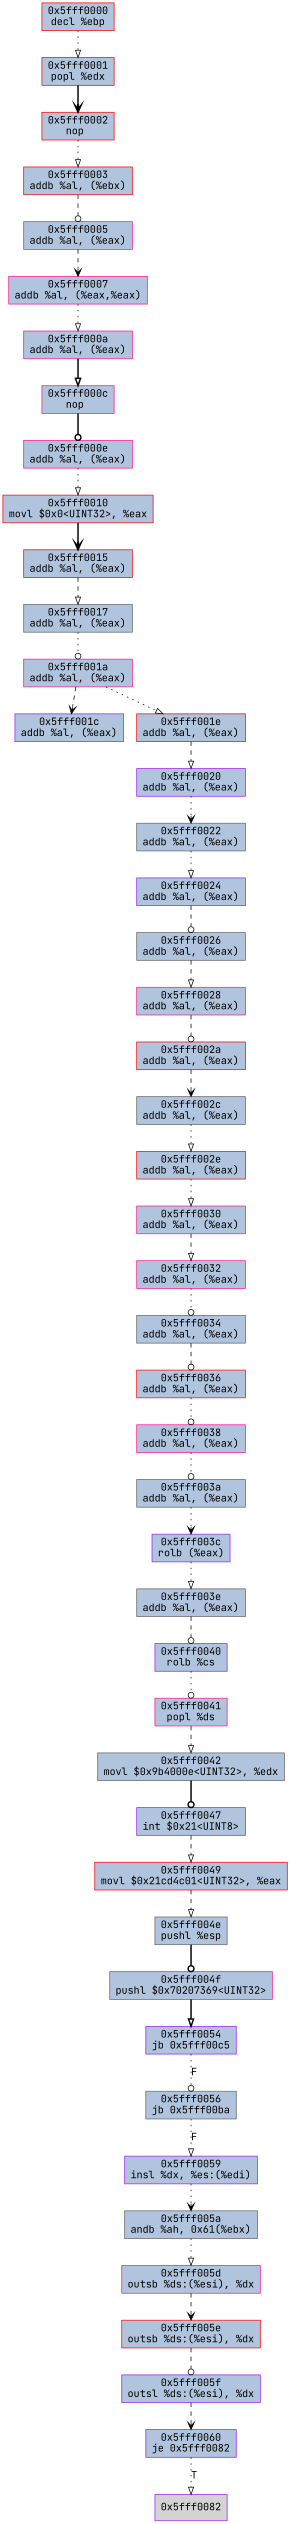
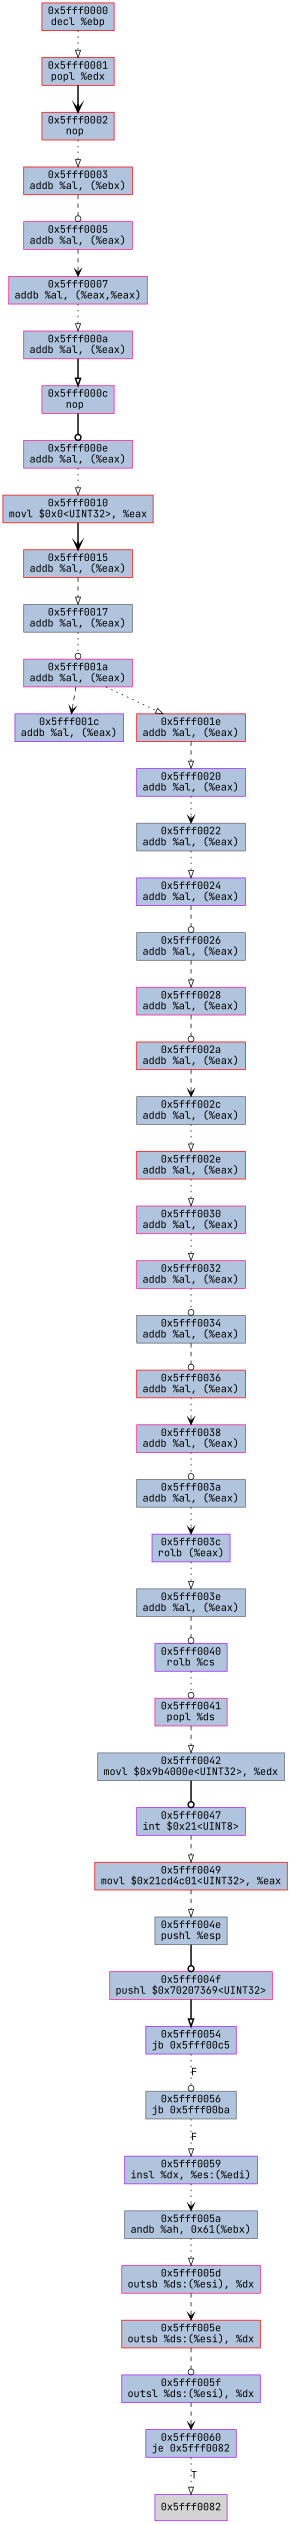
edge "0x5fff0030 addb %al, (%eax)" -> "0x5fff0032 addb %al, (%eax)": style dashed -> dotted
edge "0x5fff0036 addb %al, (%eax)" -> "0x5fff0038 addb %al, (%eax)": arrowhead odot -> vee
